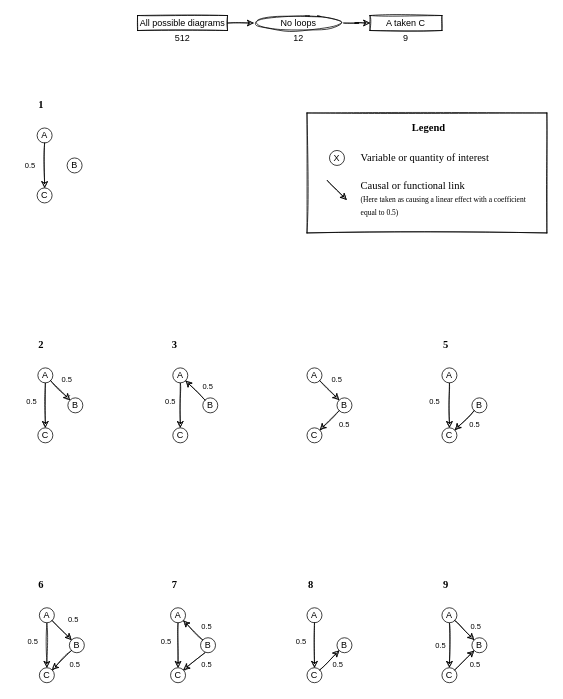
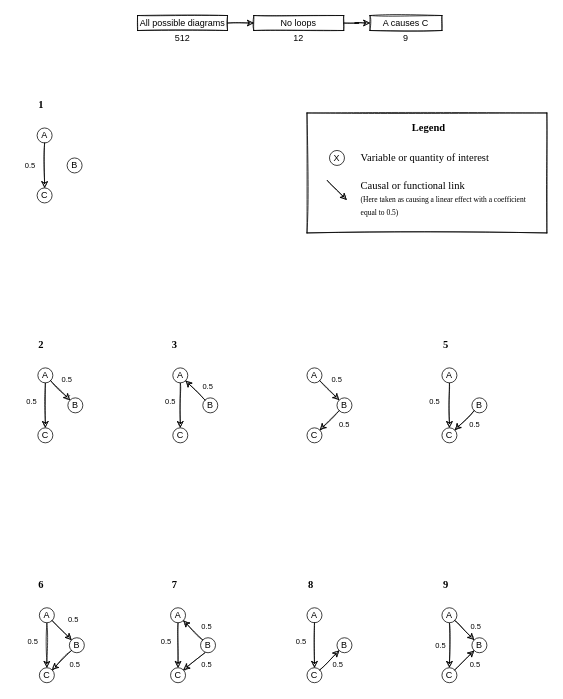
node "No loops": shape ellipse -> rectangle
node "A taken C": label "A taken C" -> "A causes C"
